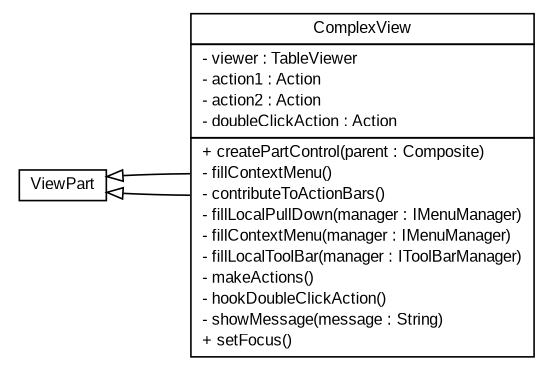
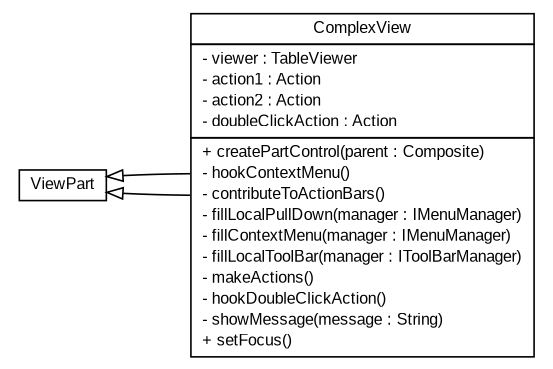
node "ComplexView": text "- fillContextMenu()" -> "- hookContextMenu()"
